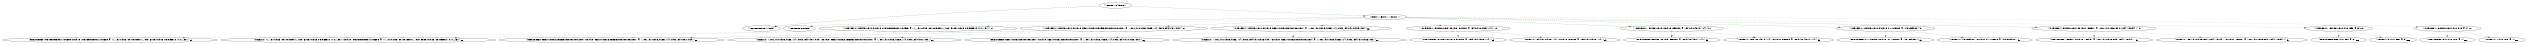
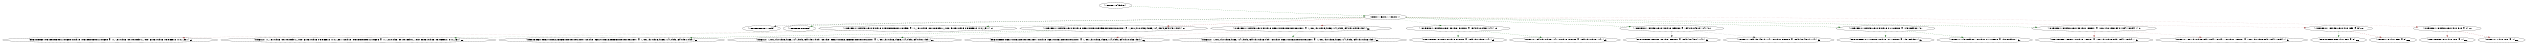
edge "(METHOD,<clinit>)" -> "(METHOD_RETURN,void)": now "(BLOCK,<empty>,<empty>)" -> "(METHOD_RETURN,void)"
